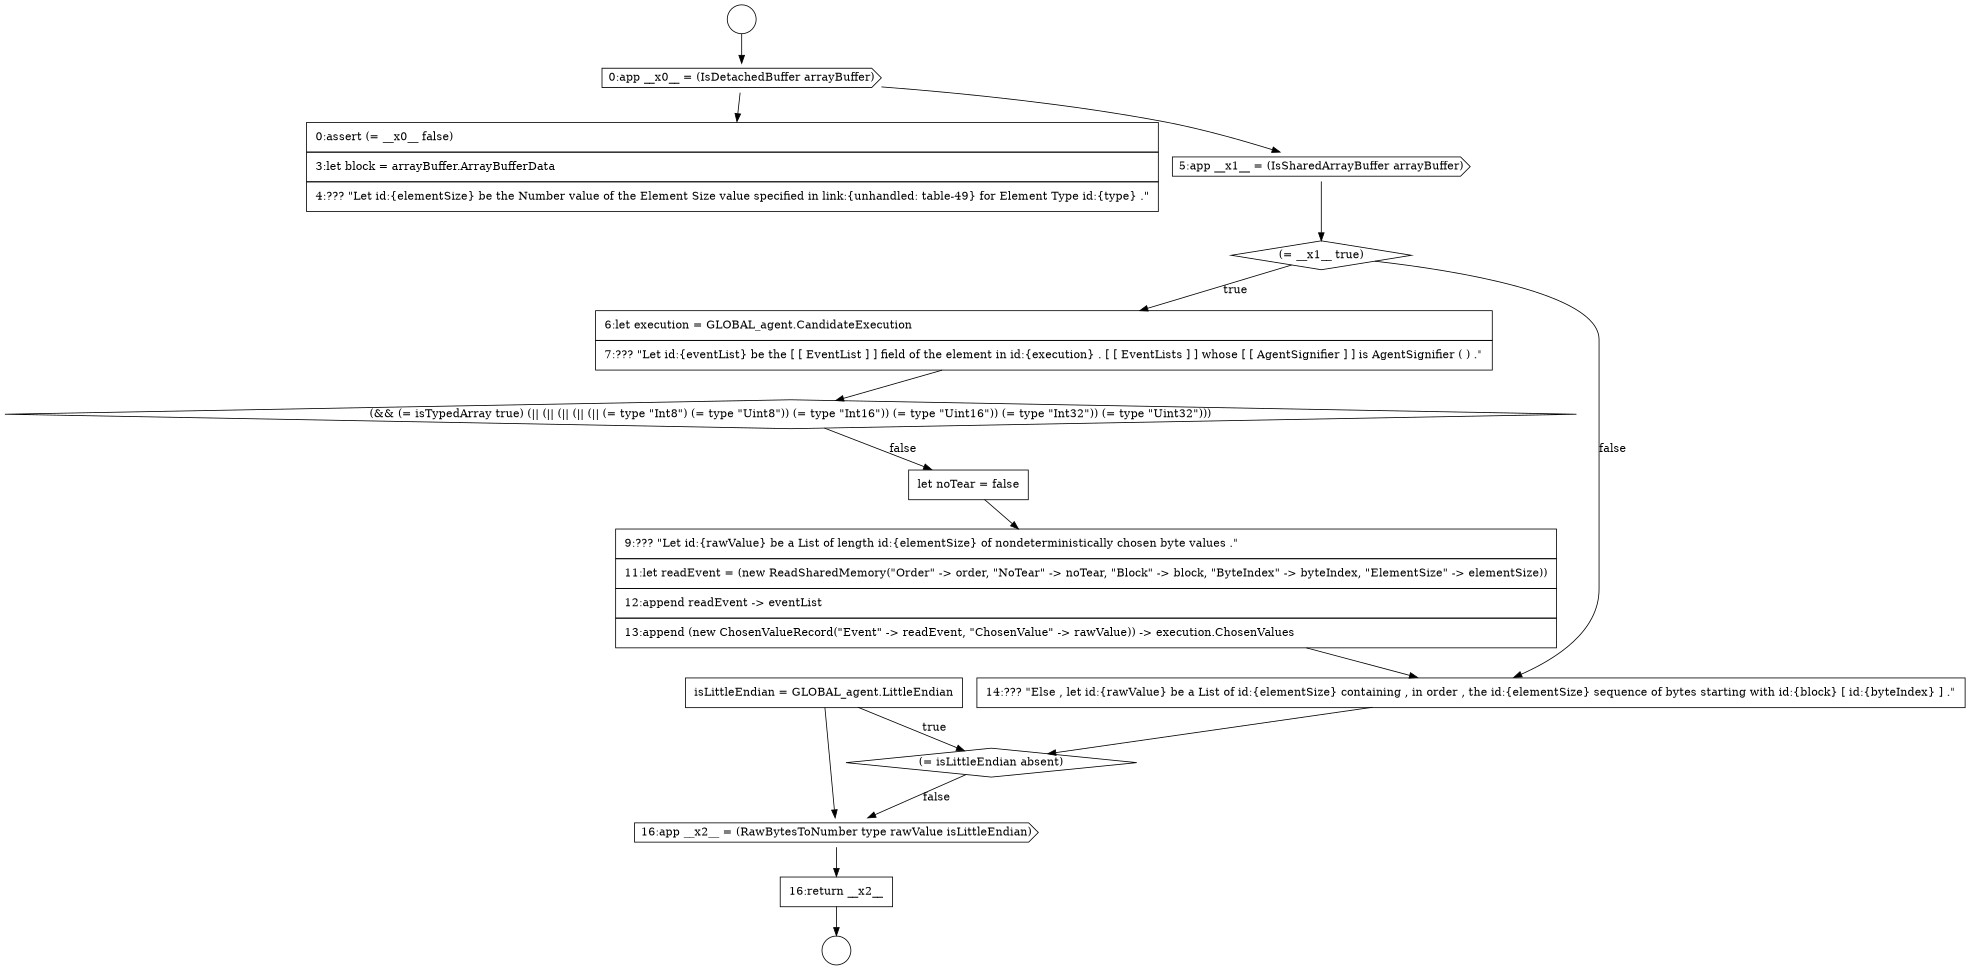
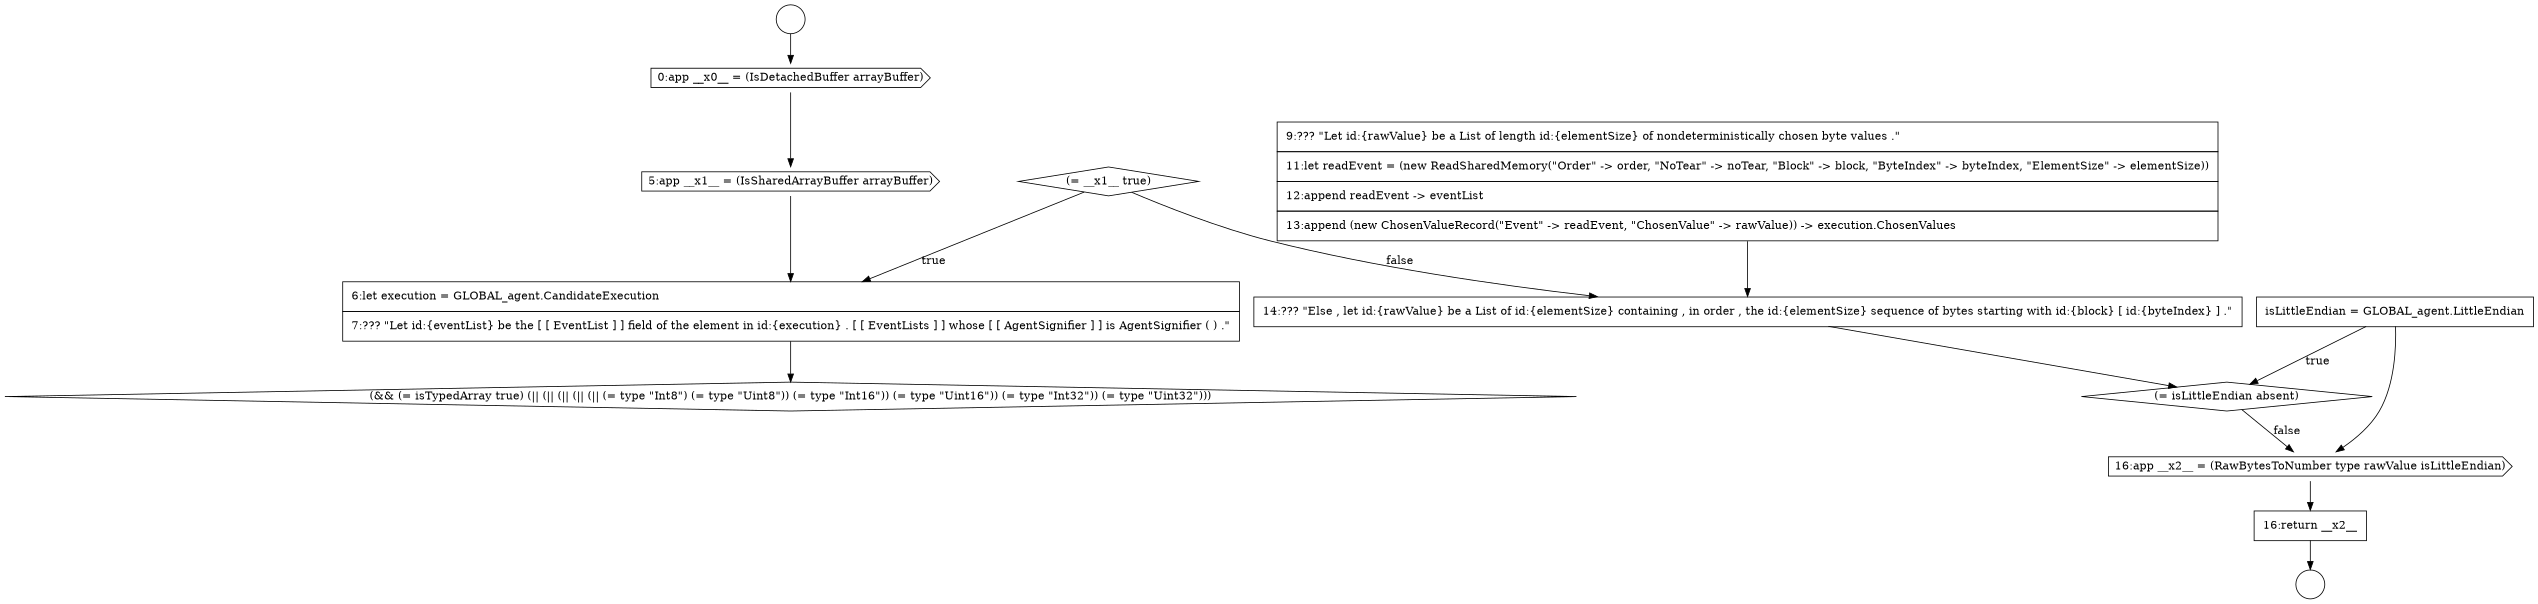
node "0:assert (= __x0__ false)": removed
edge "5:app __x1__ = (IsSharedArrayBuffer arrayBuffer)" -> "(= __x1__ true)": now "5:app __x1__ = (IsSharedArrayBuffer arrayBuffer)" -> "6:let execution = GLOBAL_agent.CandidateExecution"
node "let noTear = false": removed
